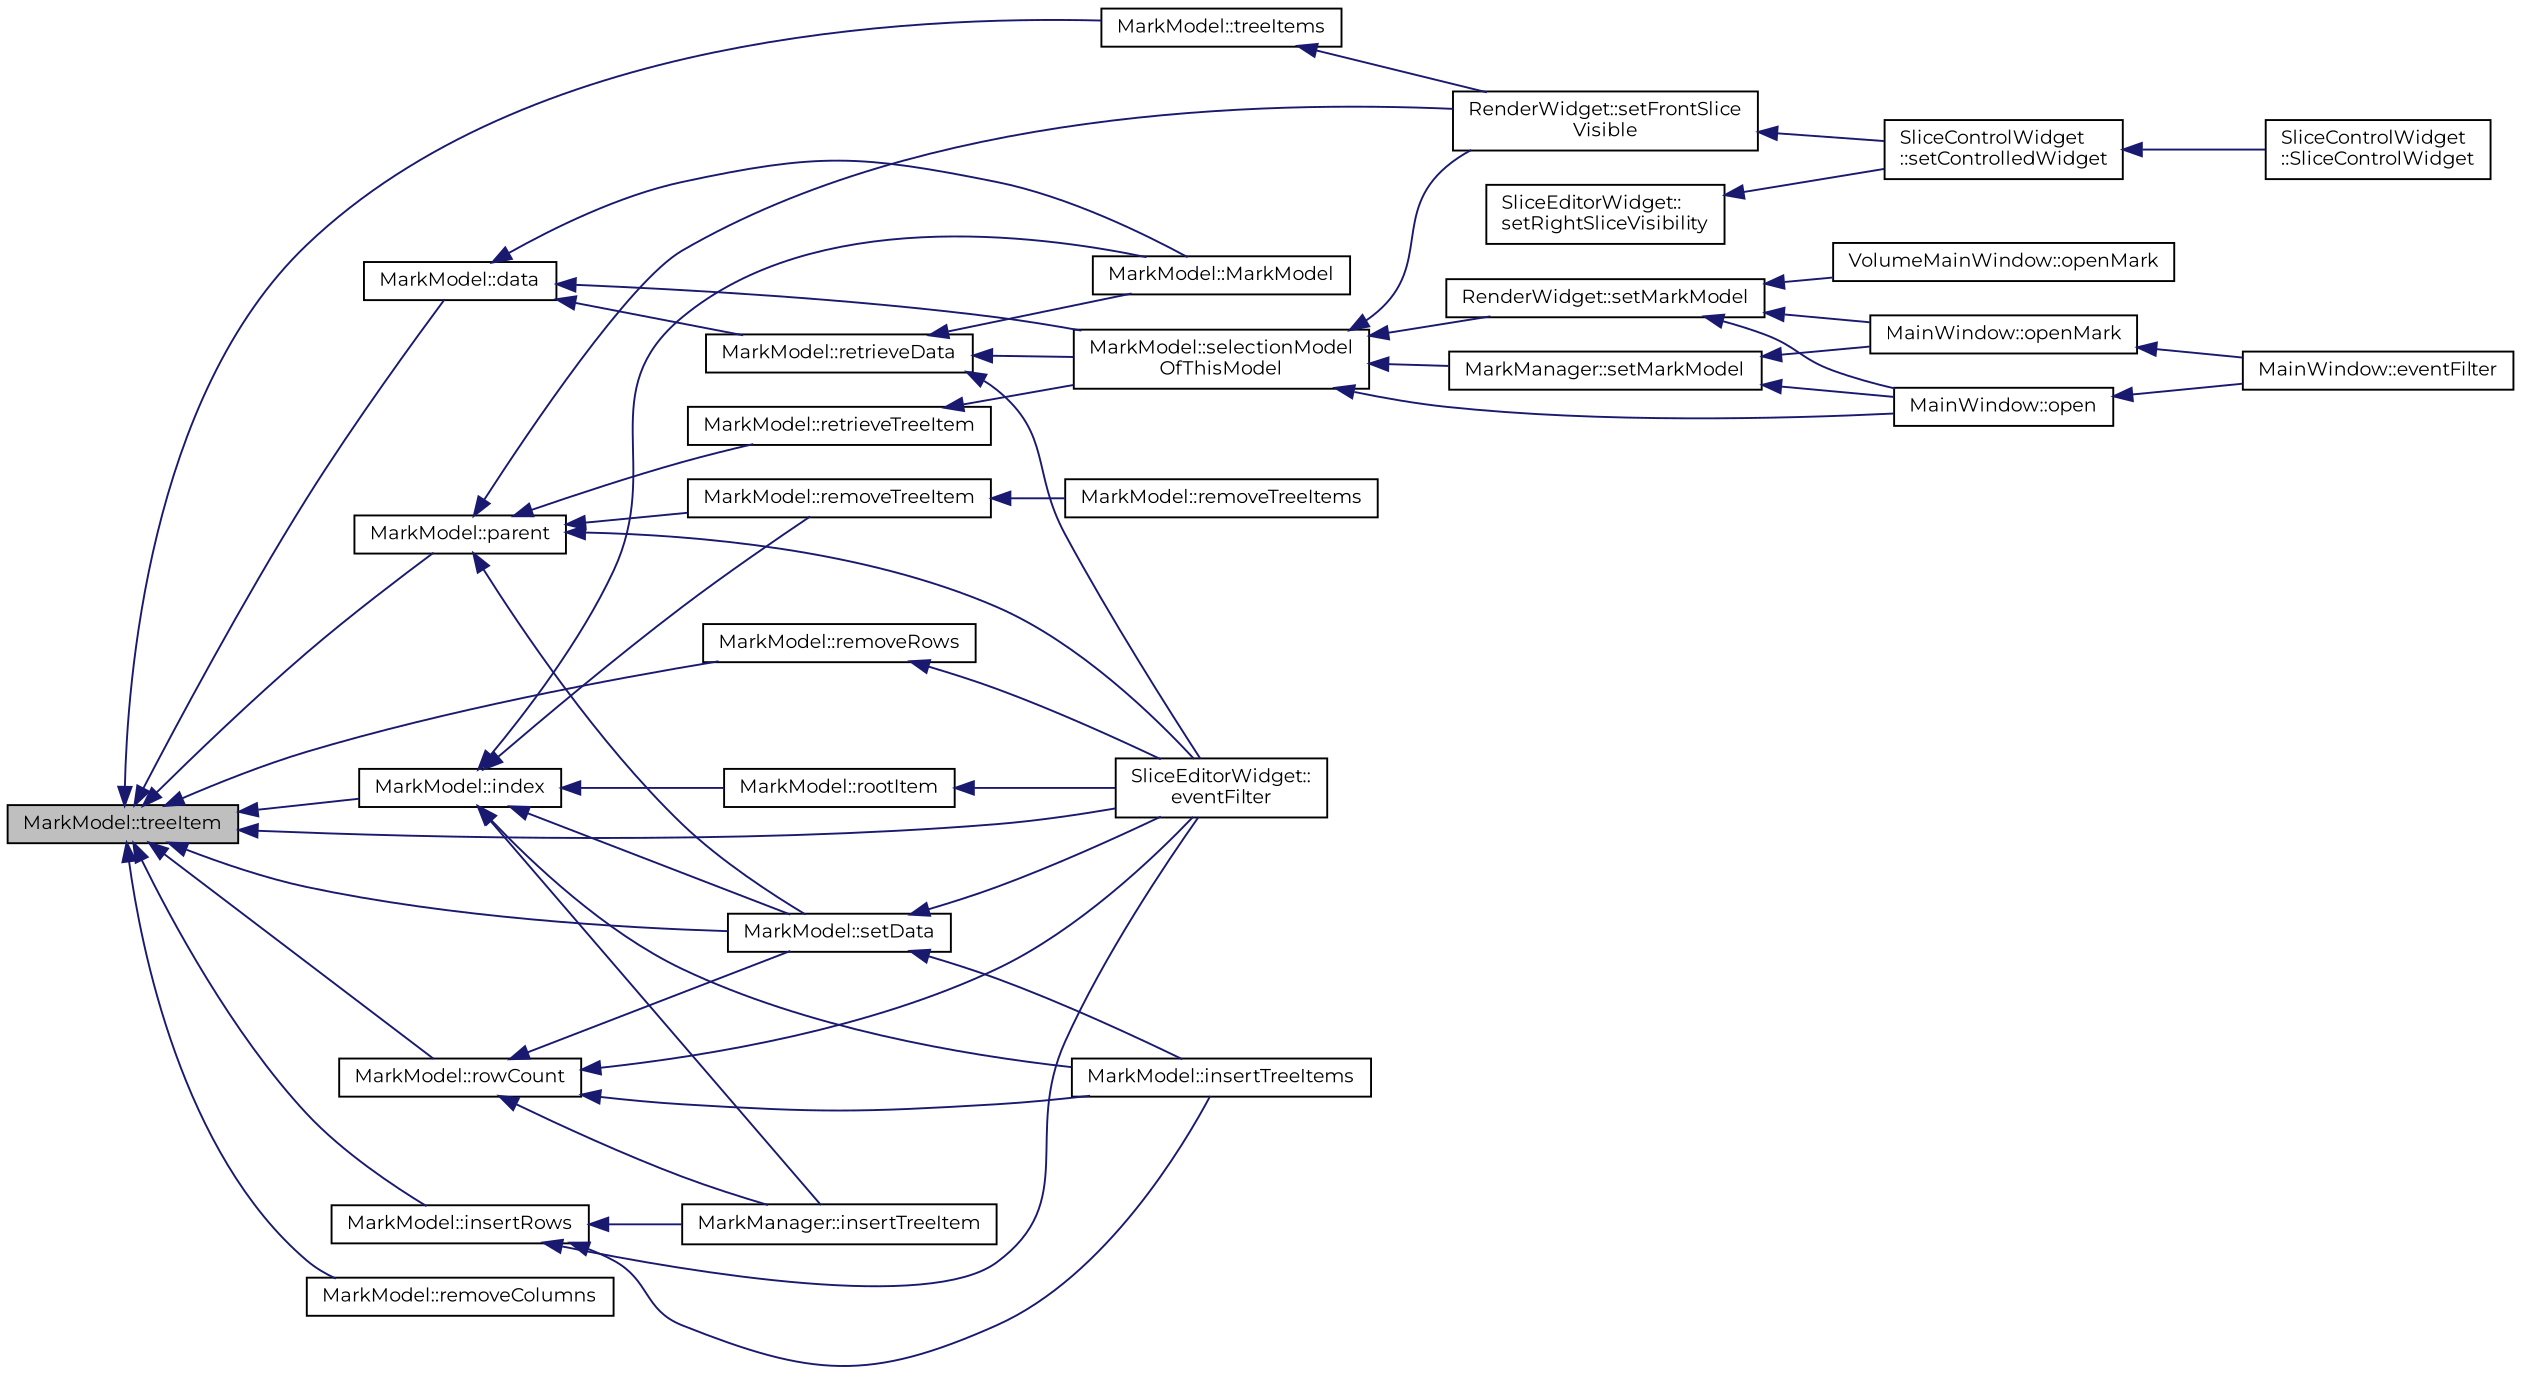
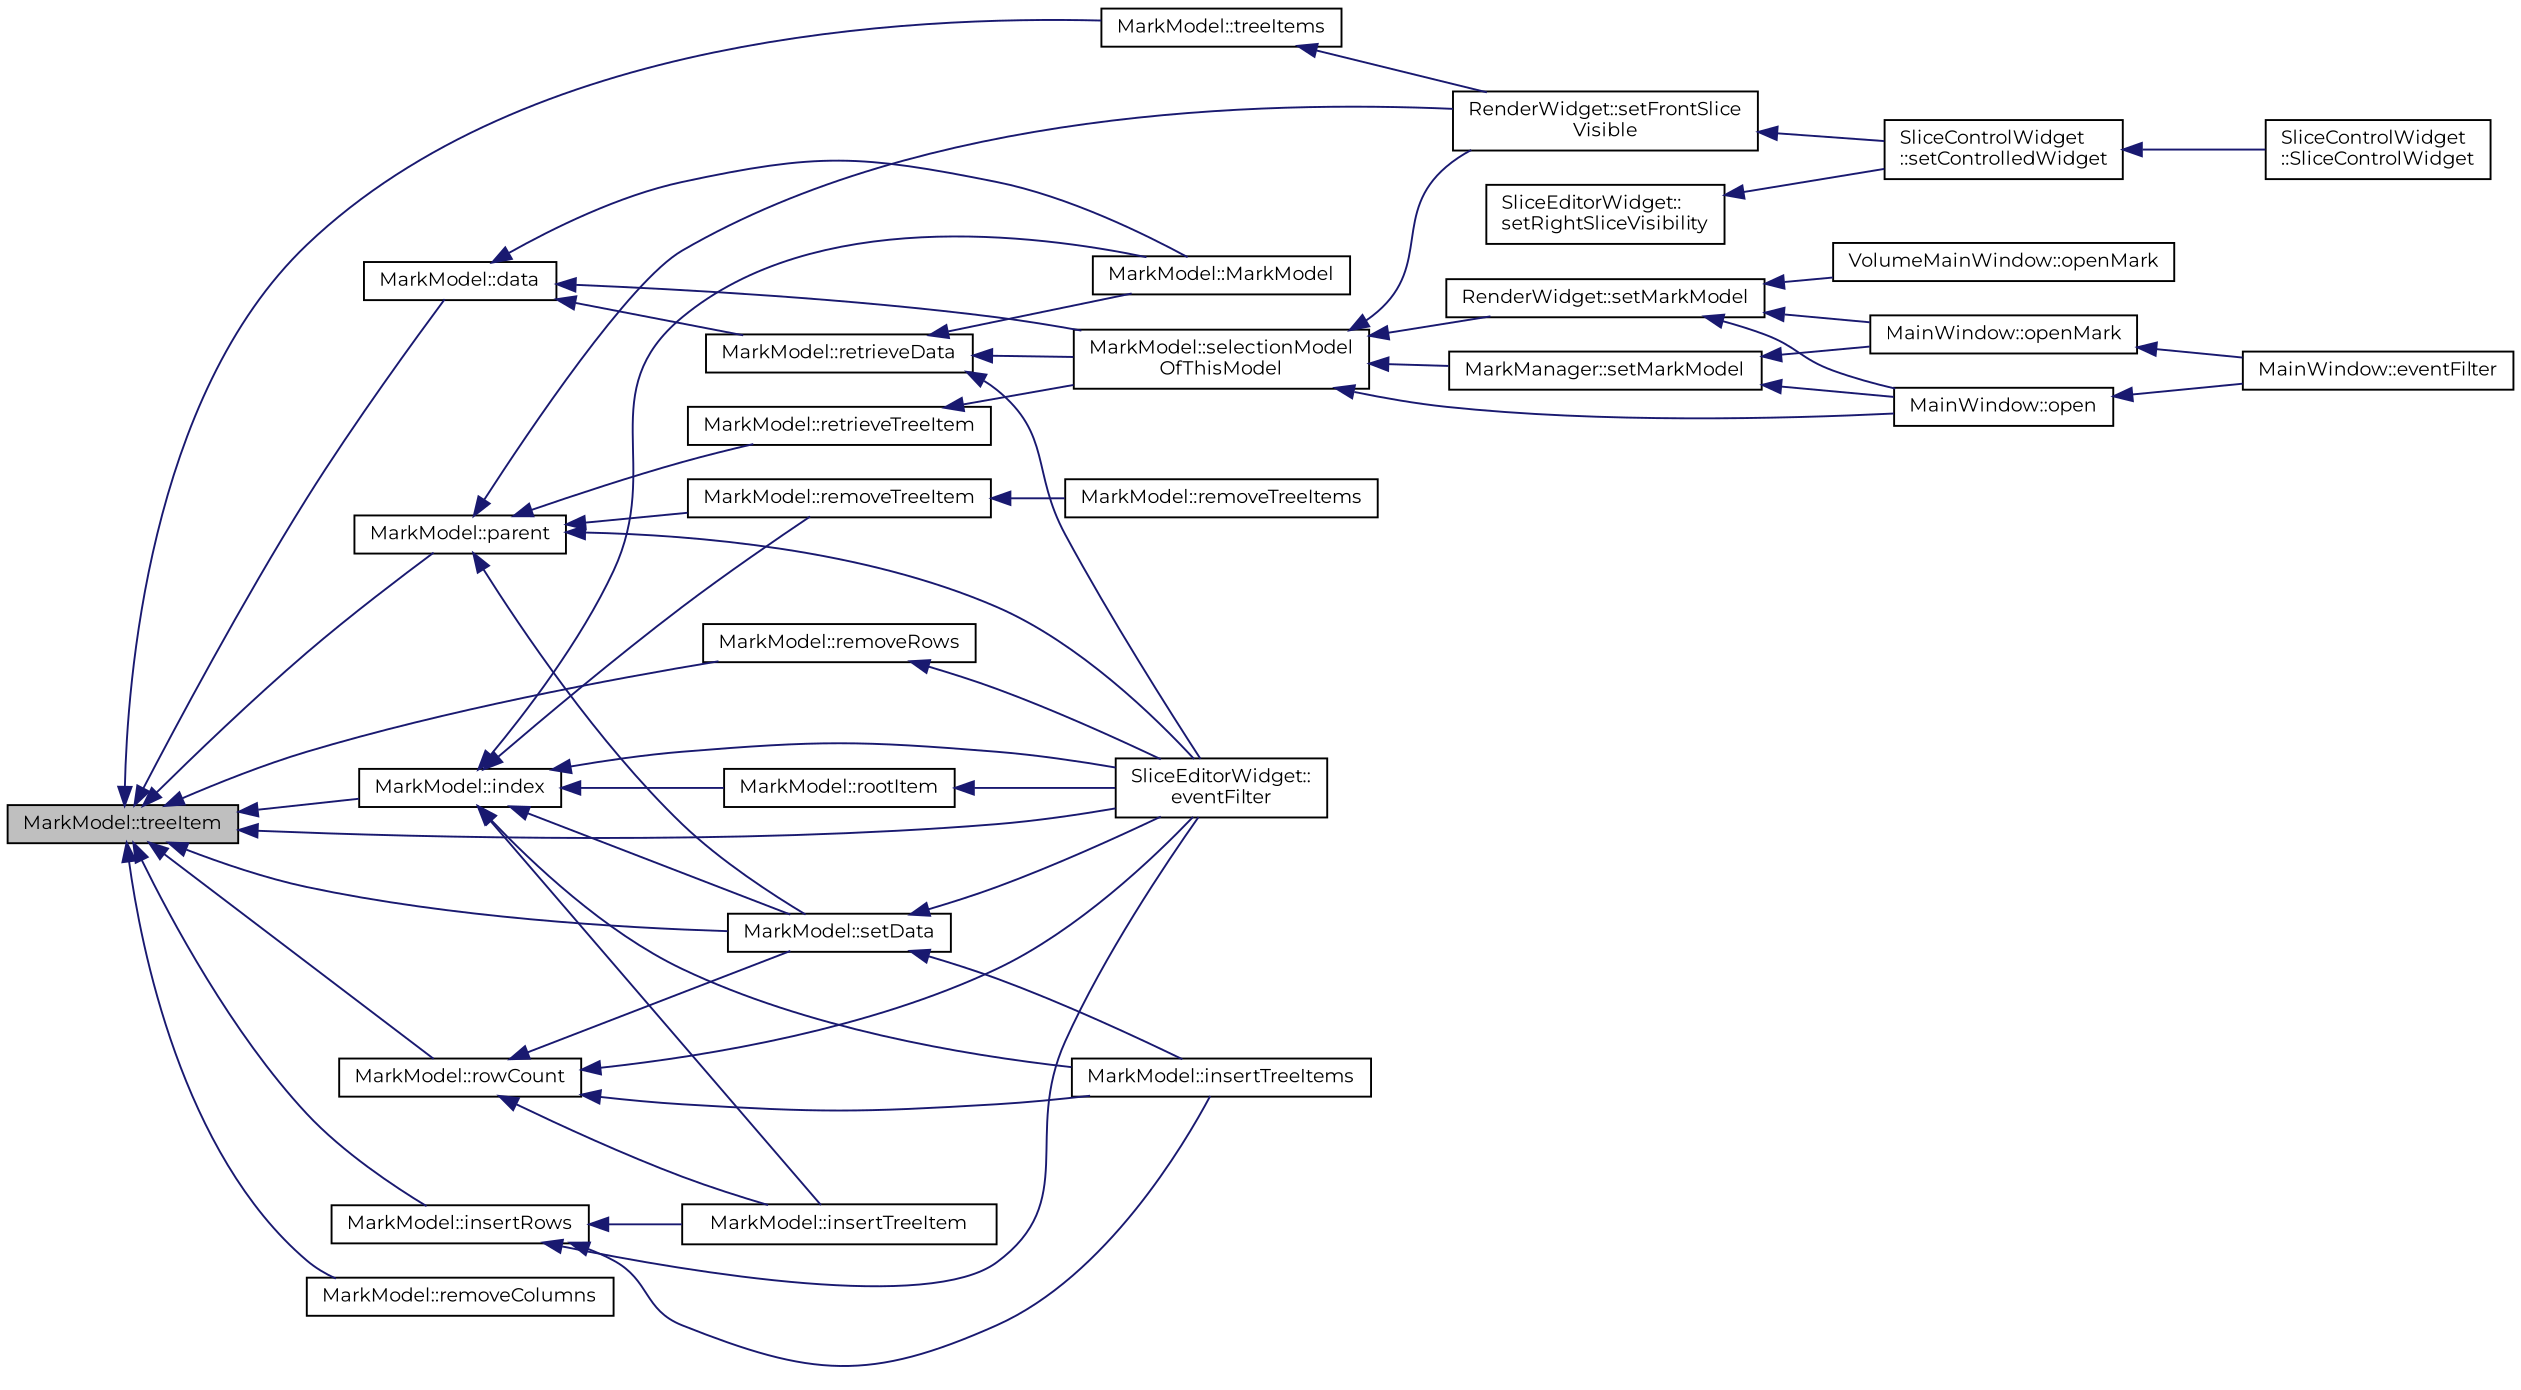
edge "SliceEditorWidget:: eventFilter" -> "MarkModel::index": added
node "MarkManager::insertTreeItem": label "MarkManager::insertTreeItem" -> "MarkModel::insertTreeItem"
